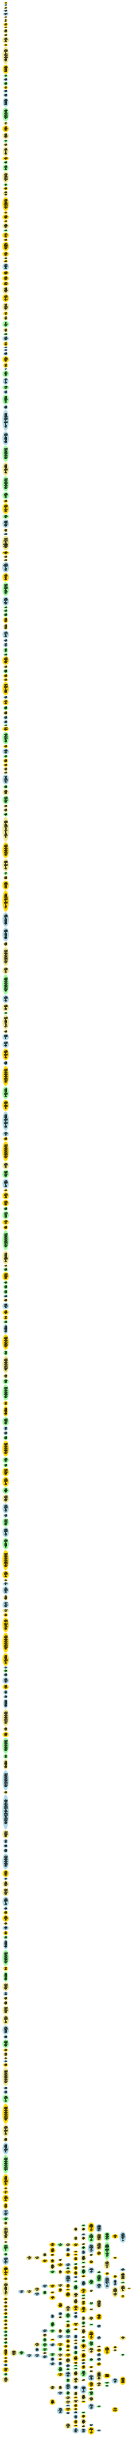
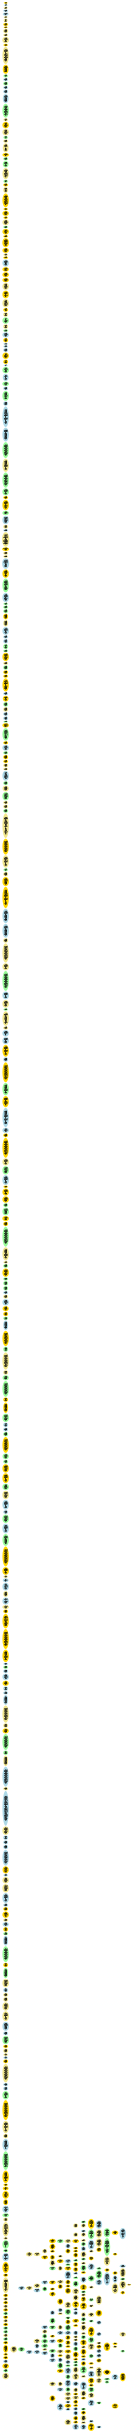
node "# 0x2332 JUMPDEST DIV JUMP": removed
